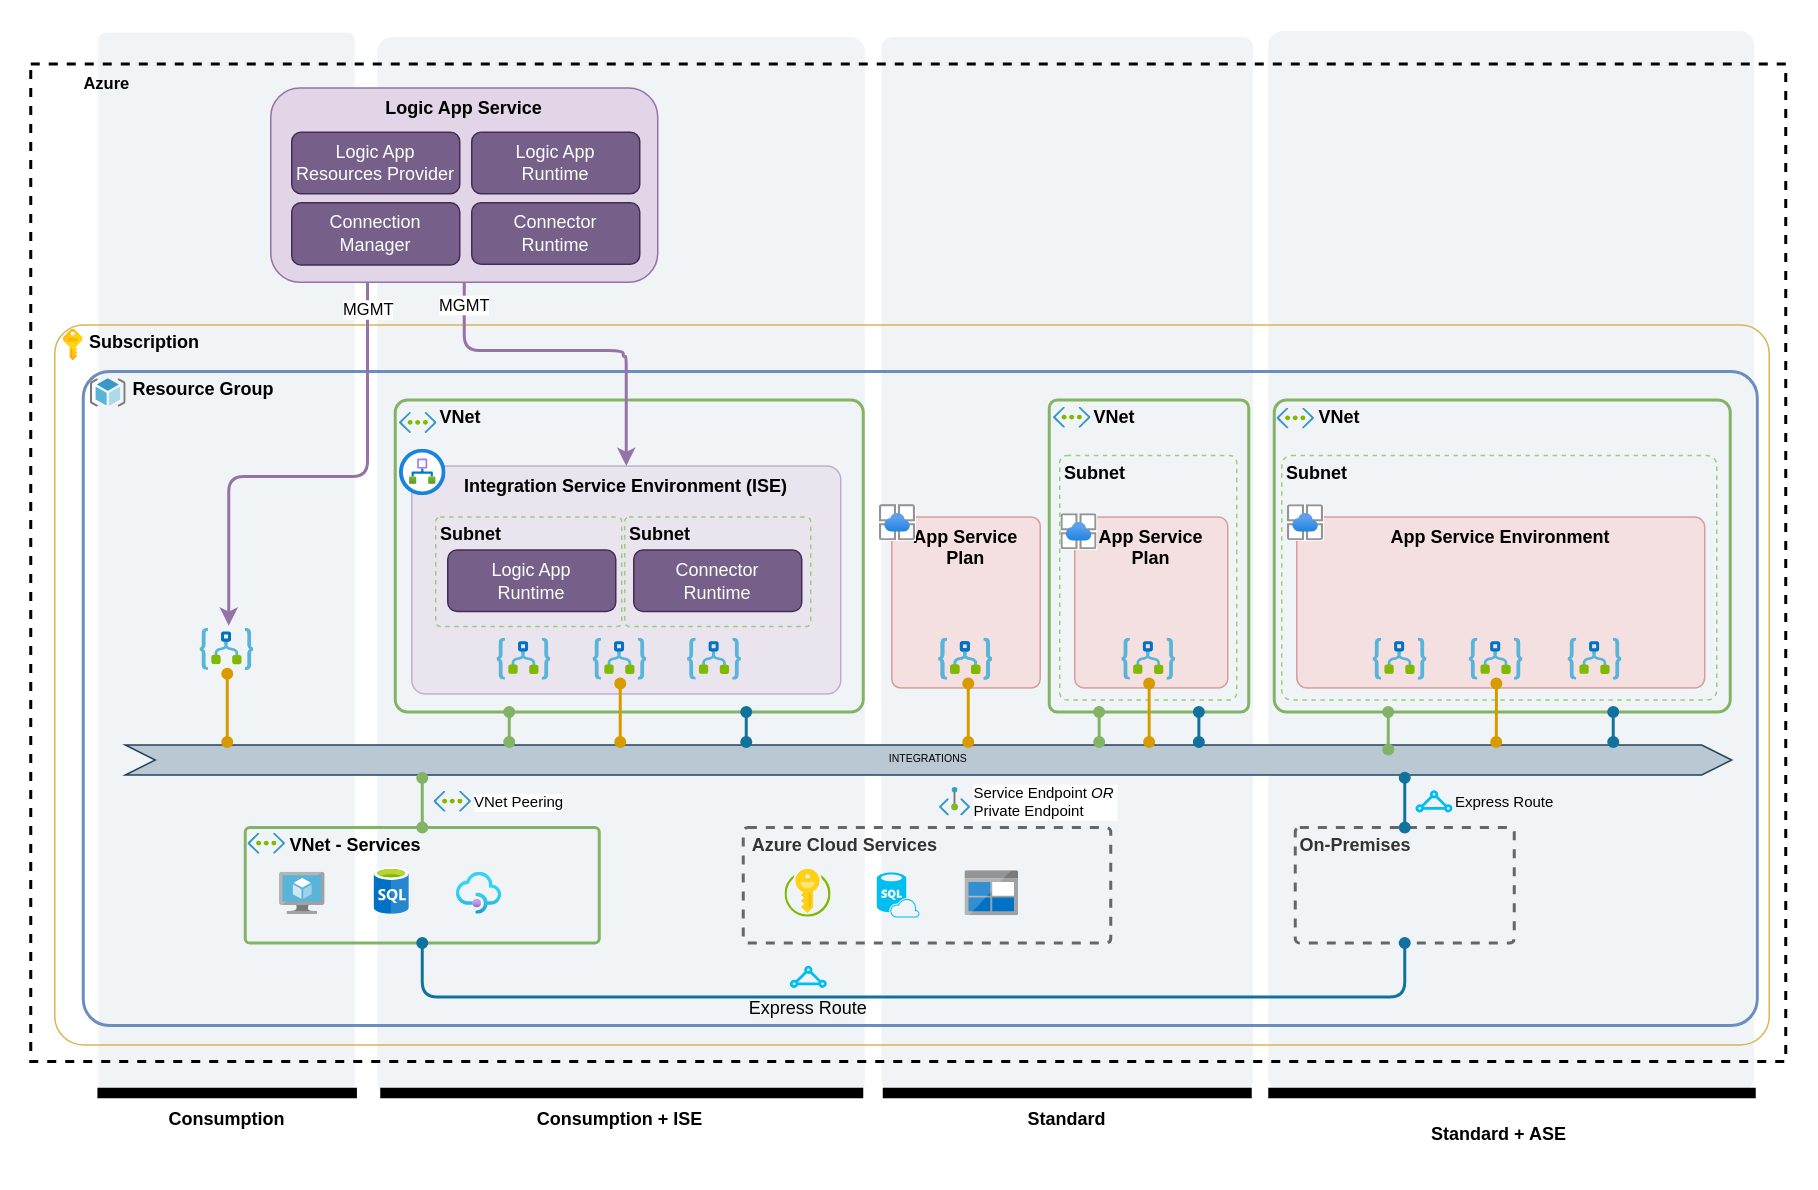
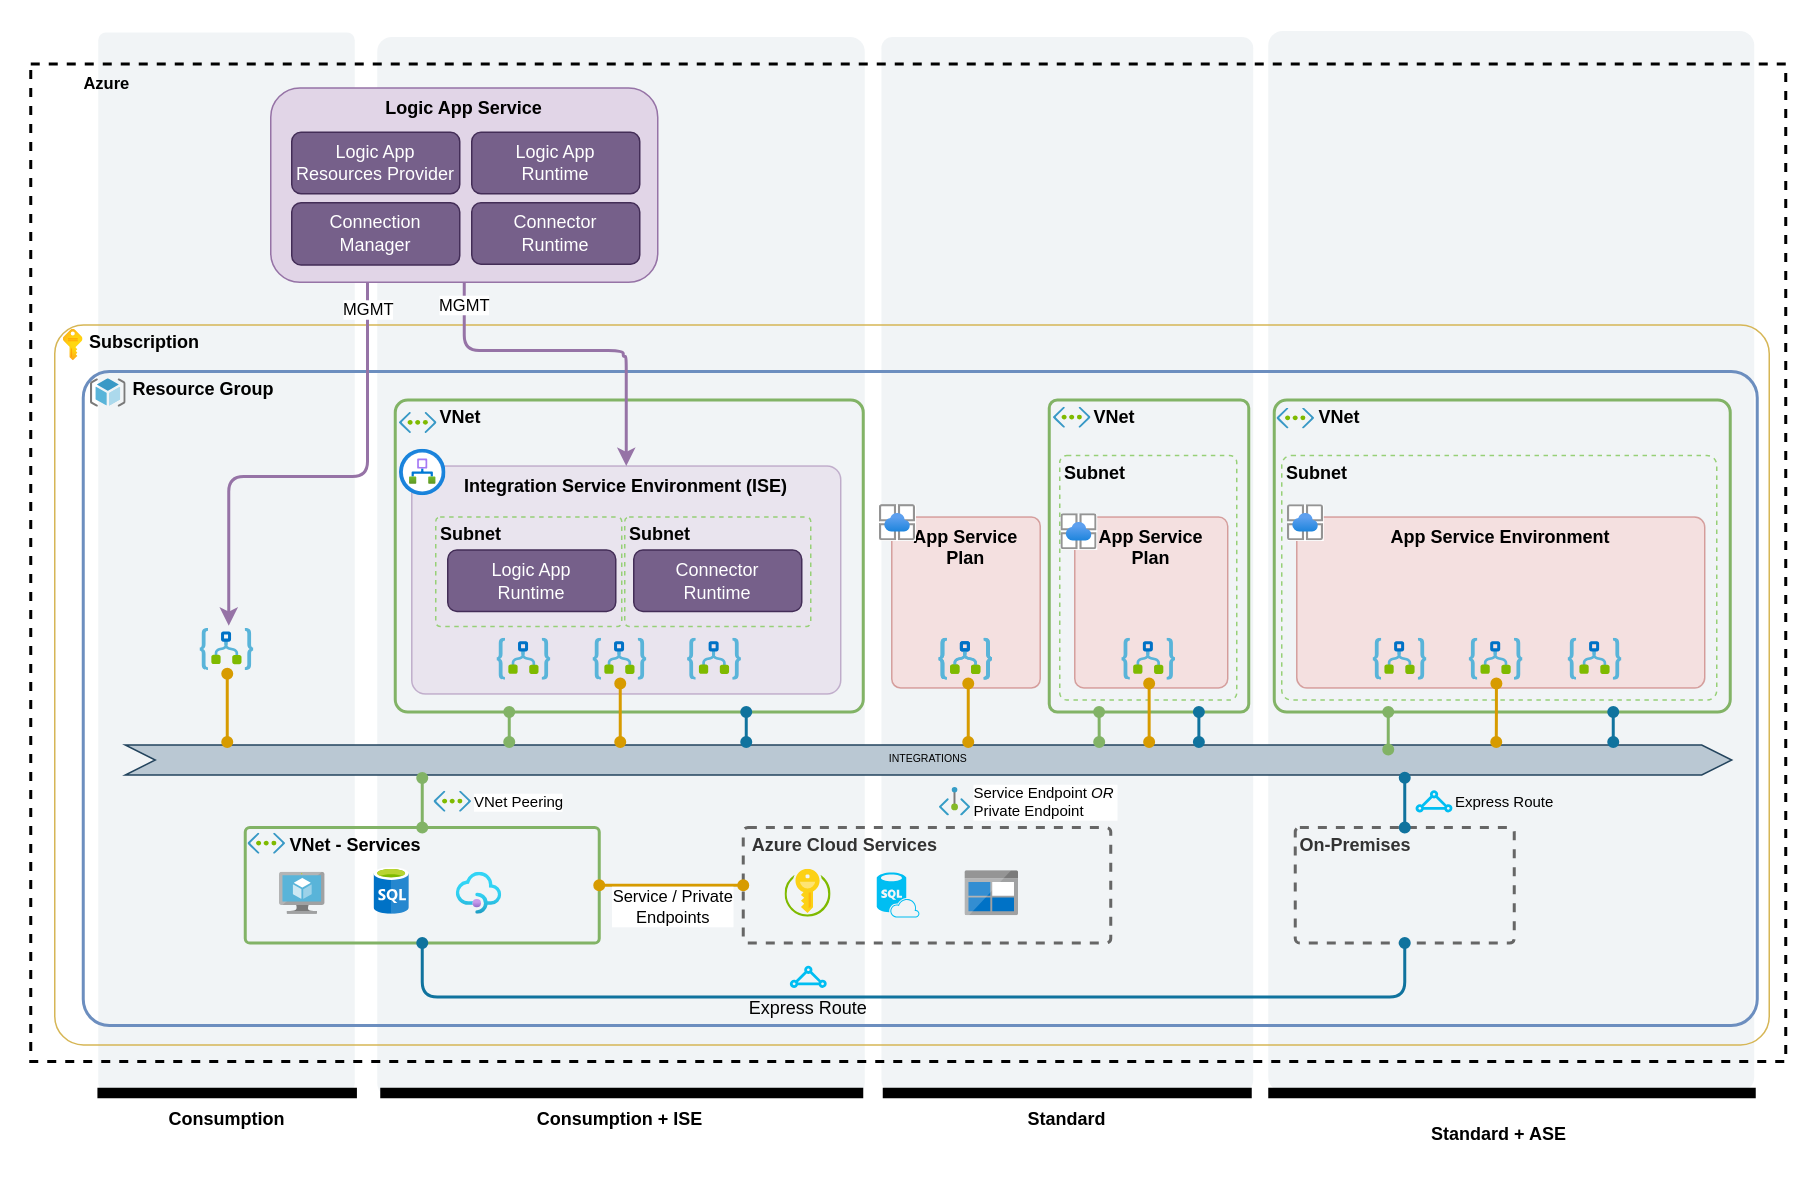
edge "VNet - Services" -- "Azure Cloud Services": added, label "Service / Private Endpoints"
